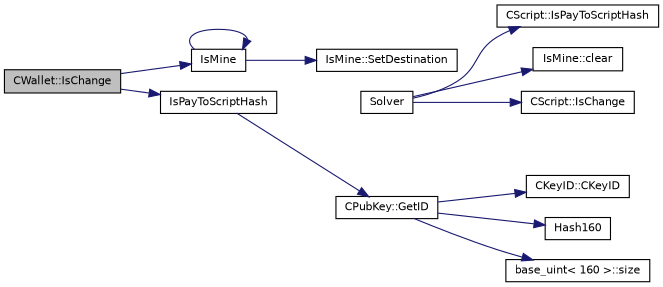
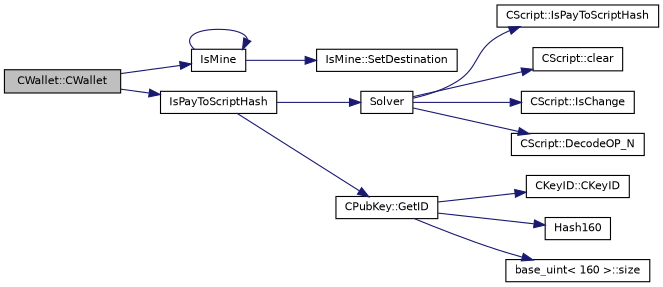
node "IsMine::clear": label "IsMine::clear" -> "CScript::clear"
node "CWallet::IsChange": label "CWallet::IsChange" -> "CWallet::CWallet"
edge "IsPayToScriptHash" -> "Solver": added
node "CScript::DecodeOP_N": added
